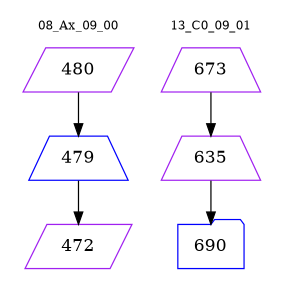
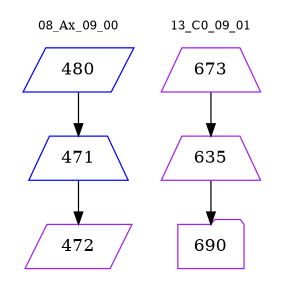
node "480": color purple -> blue
node "479": label "479" -> "471"
node "690": color blue -> purple
